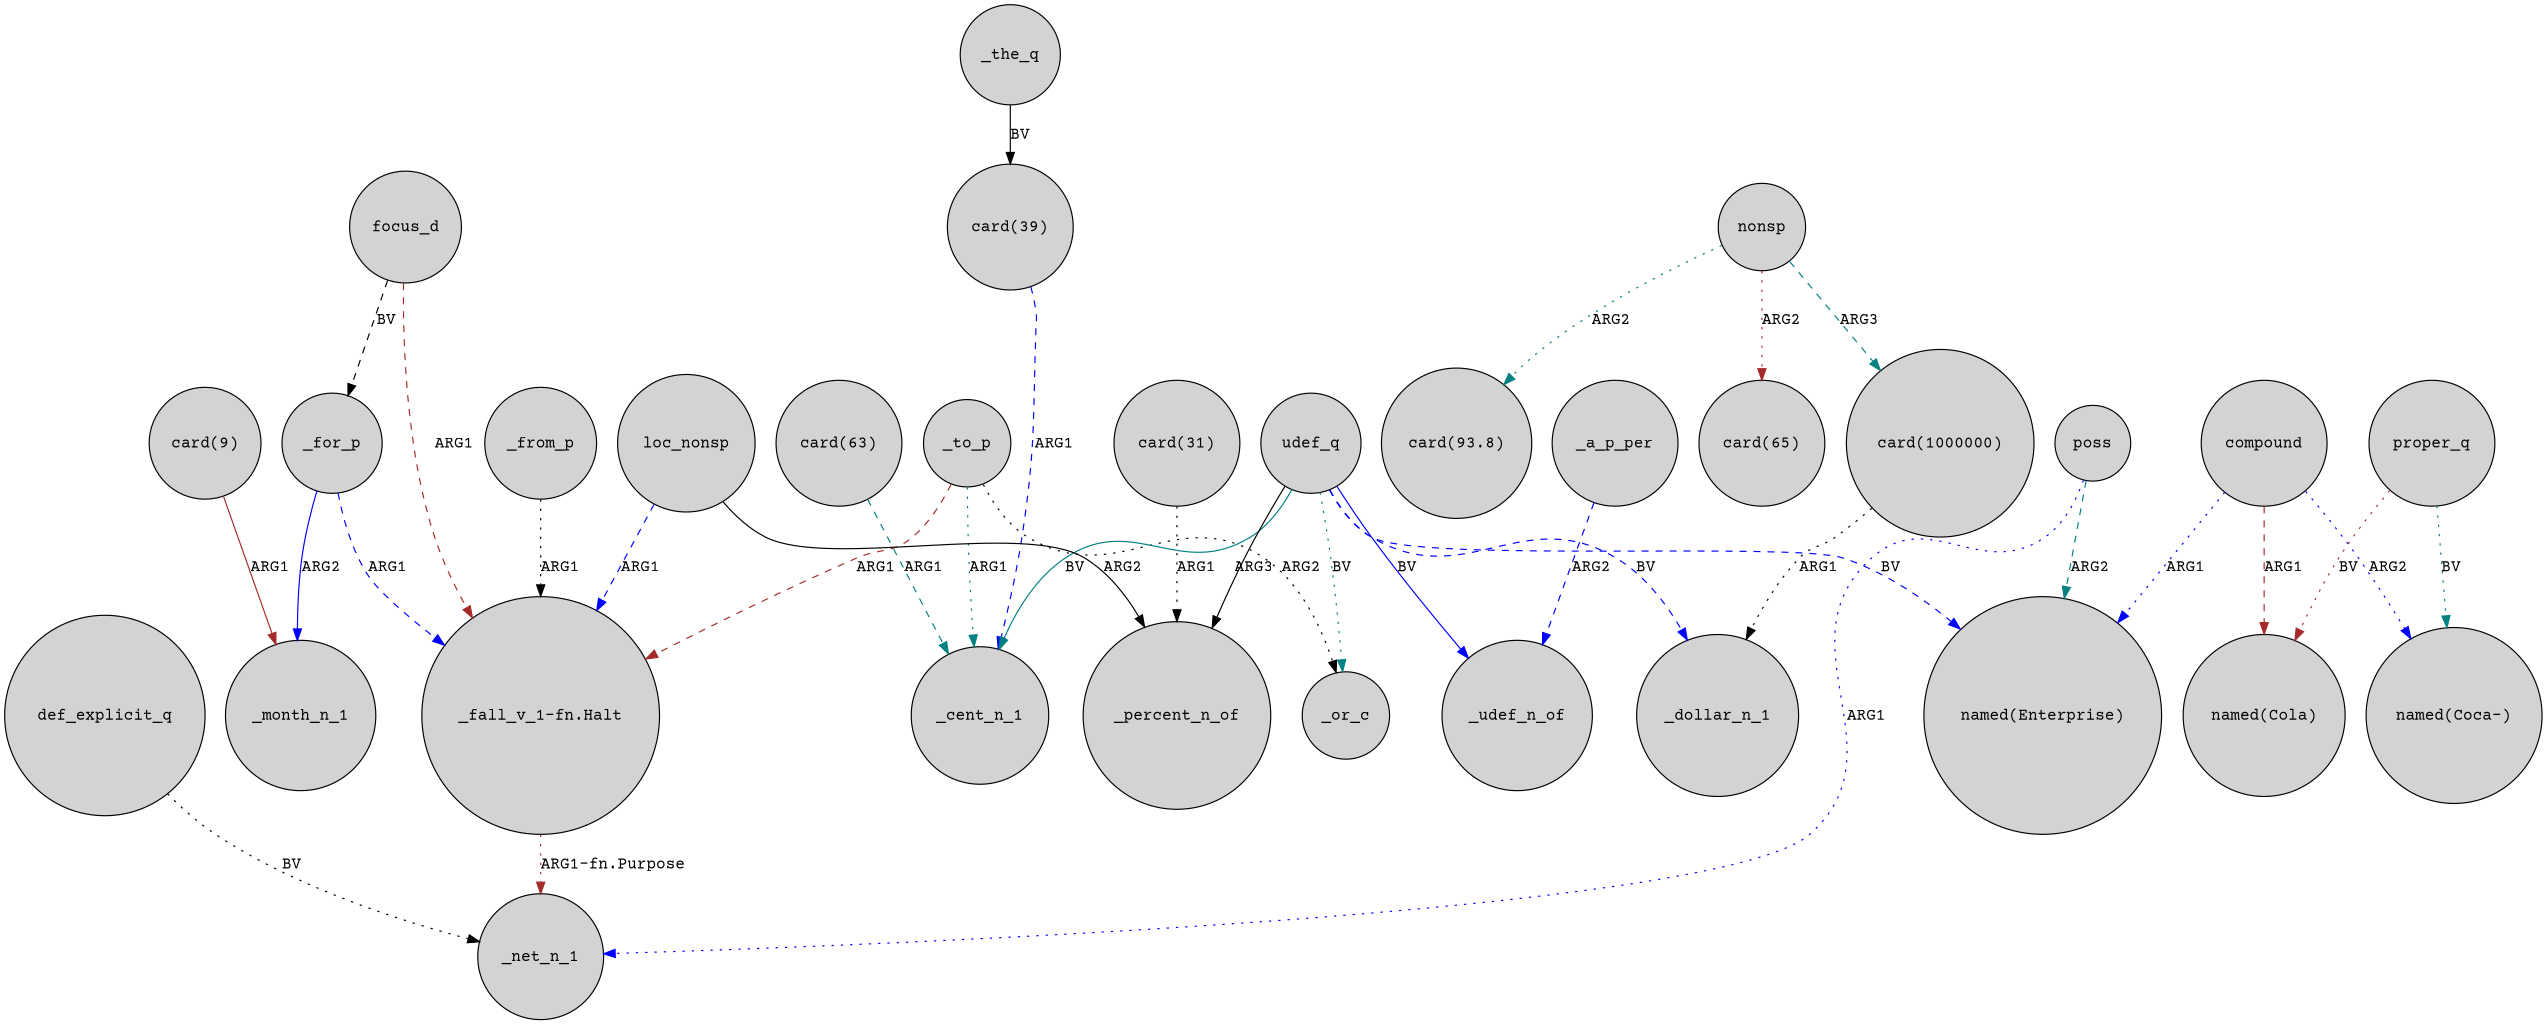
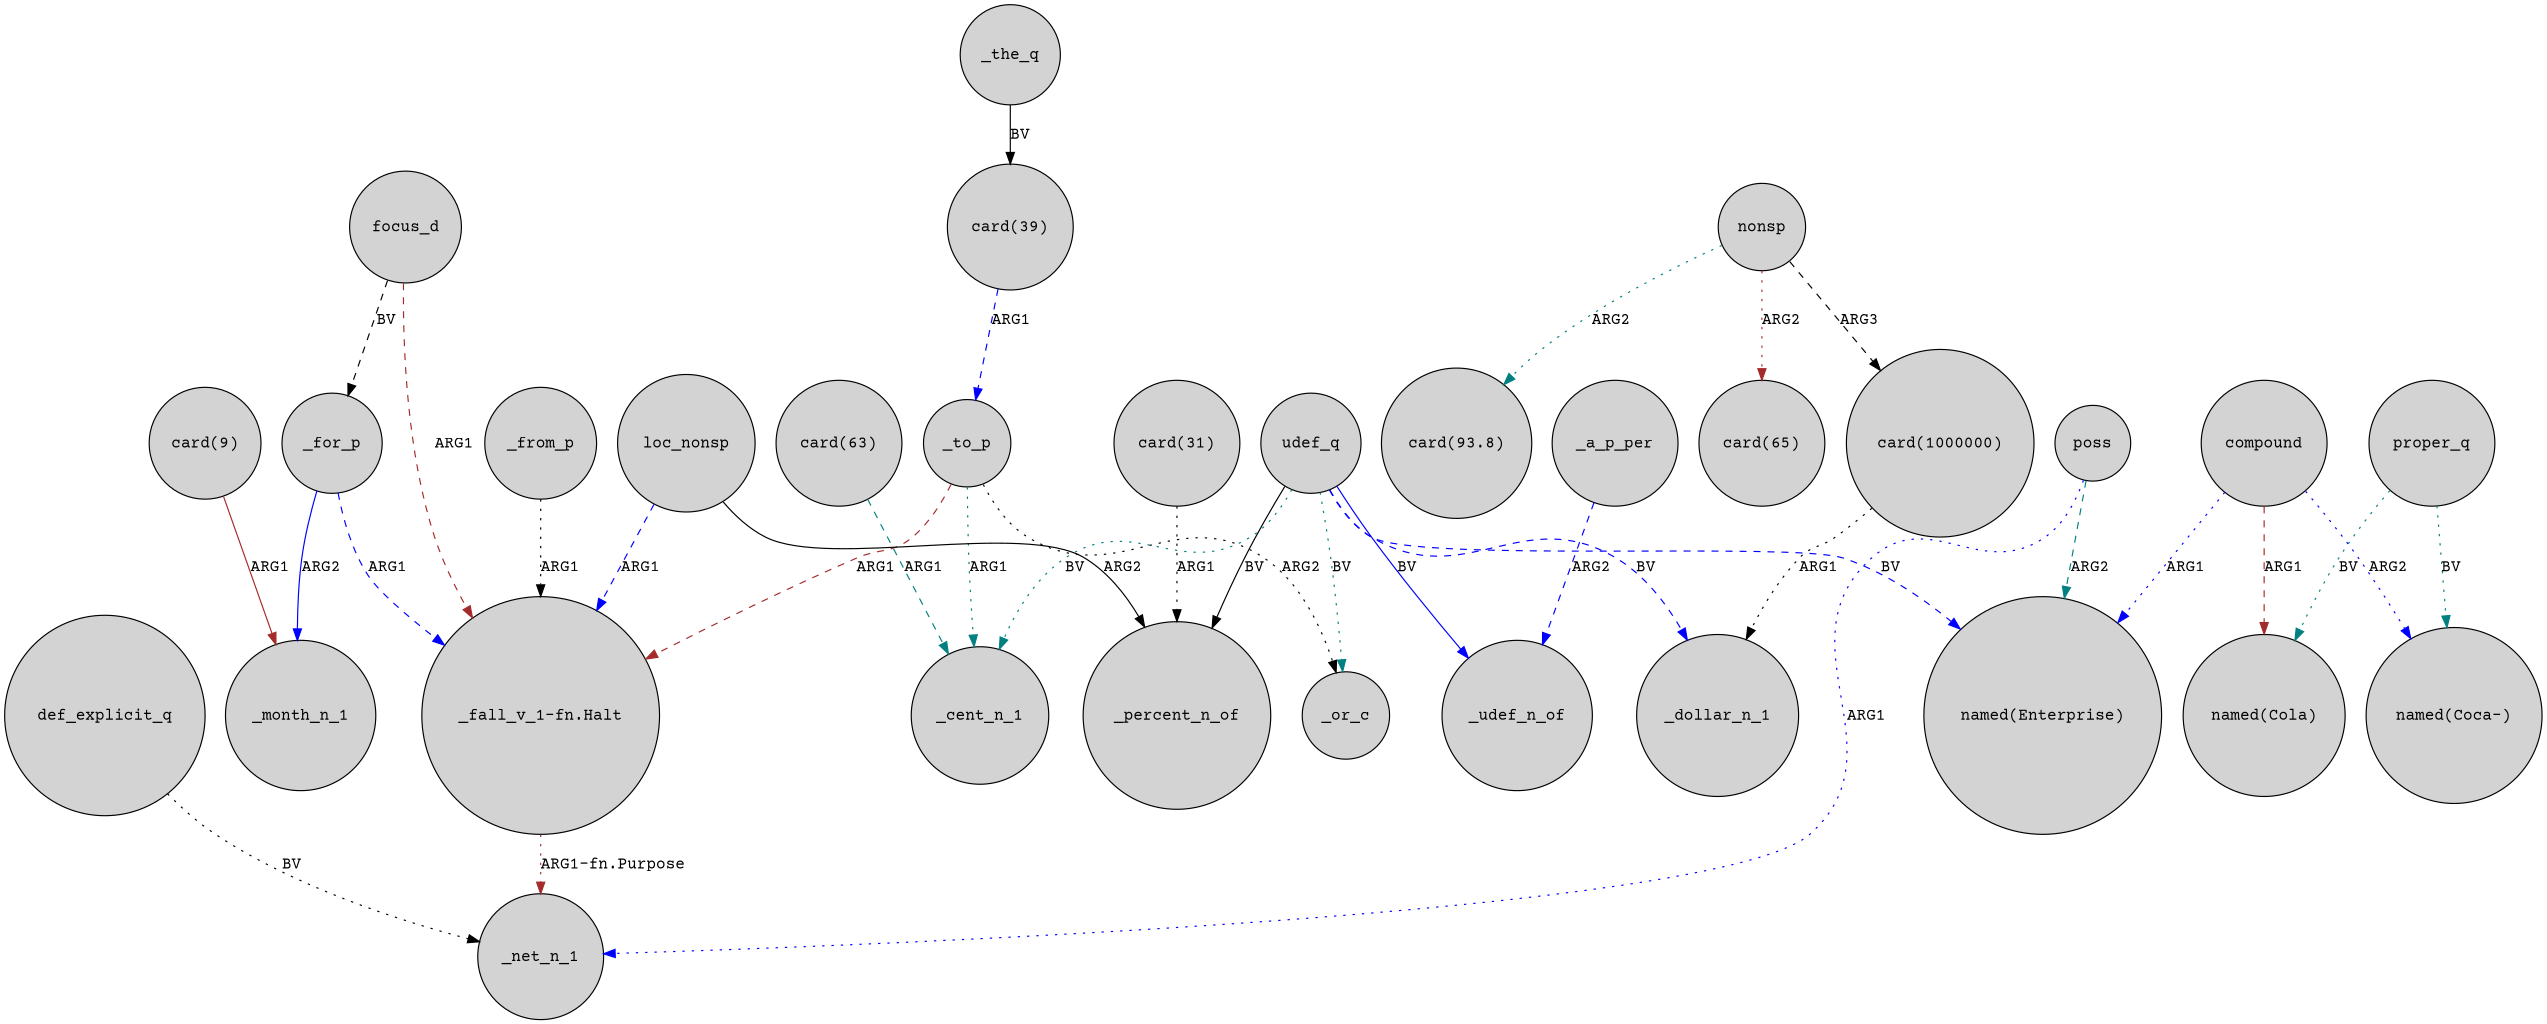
edge "nonsp" -> "card(1000000)": color teal -> black
edge "card(39)" -> "_cent_n_1": now "card(39)" -> "_to_p"
edge "udef_q" -> "_cent_n_1": style solid -> dotted
edge "proper_q" -> "named(Cola)": color brown -> teal
edge "udef_q" -> "_percent_n_of": label "ARG3" -> "BV"
